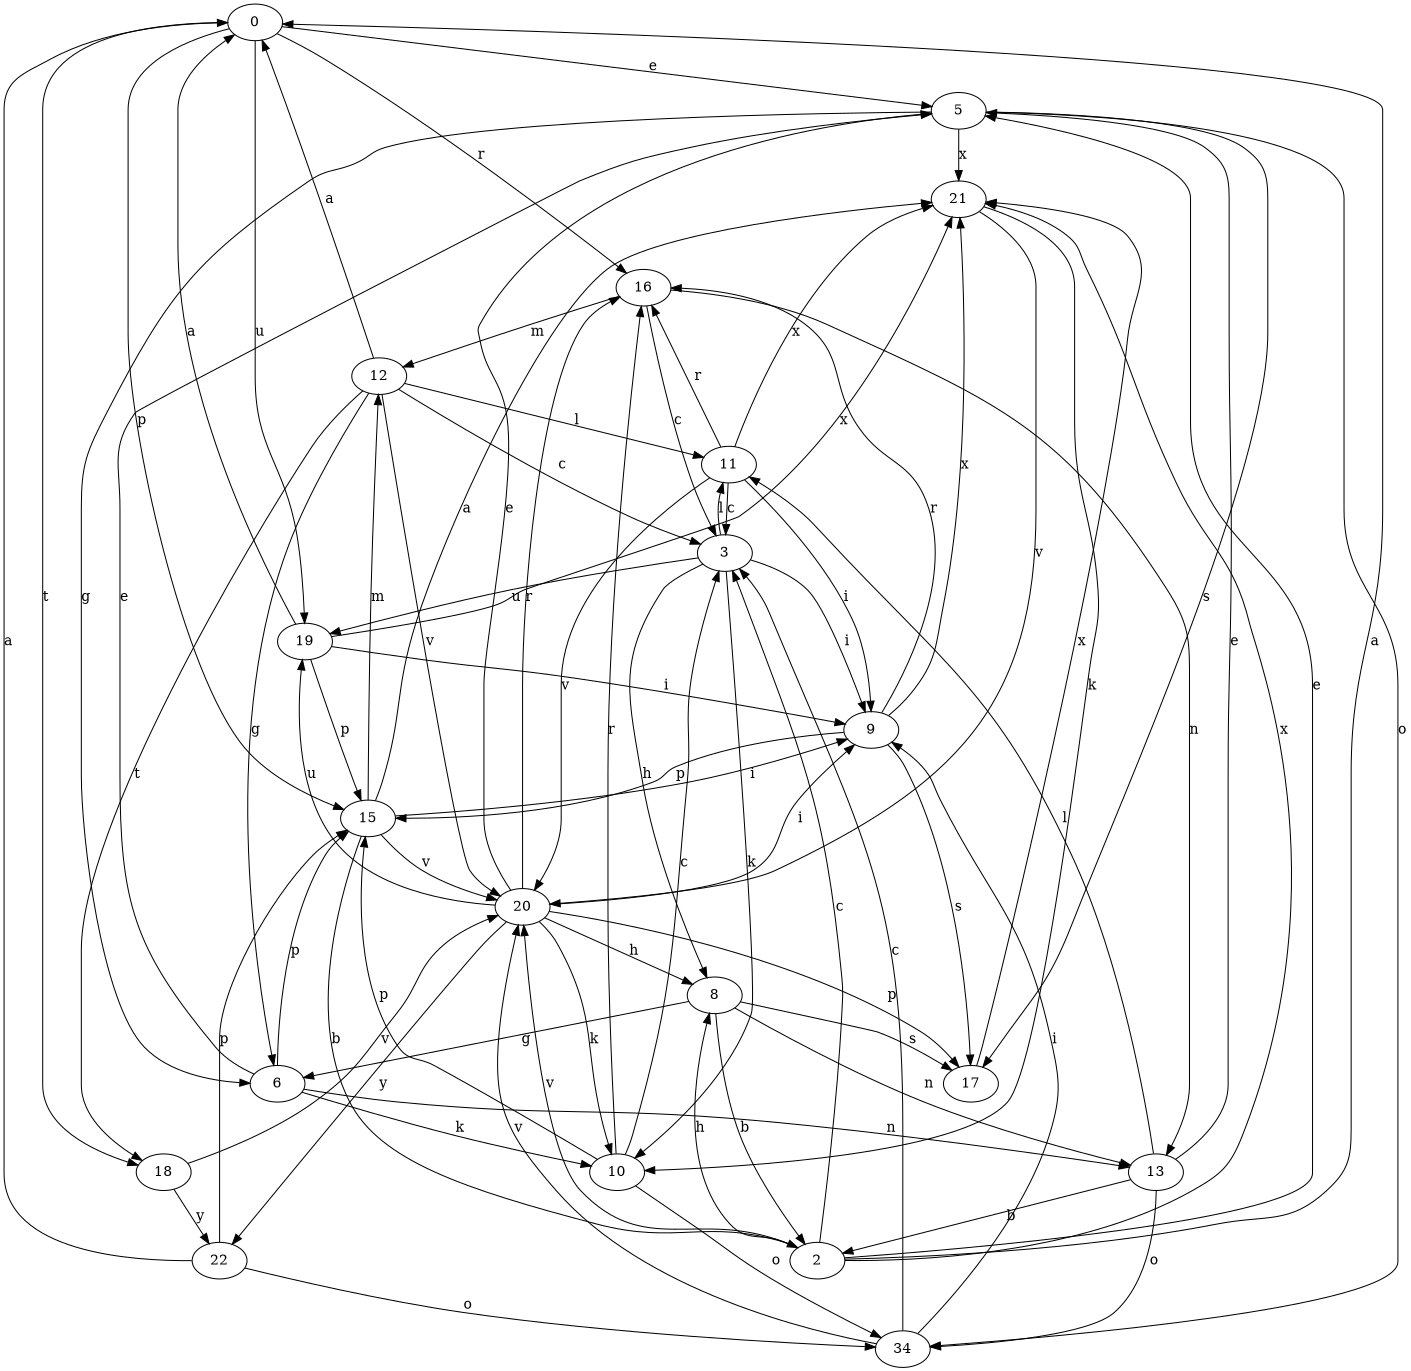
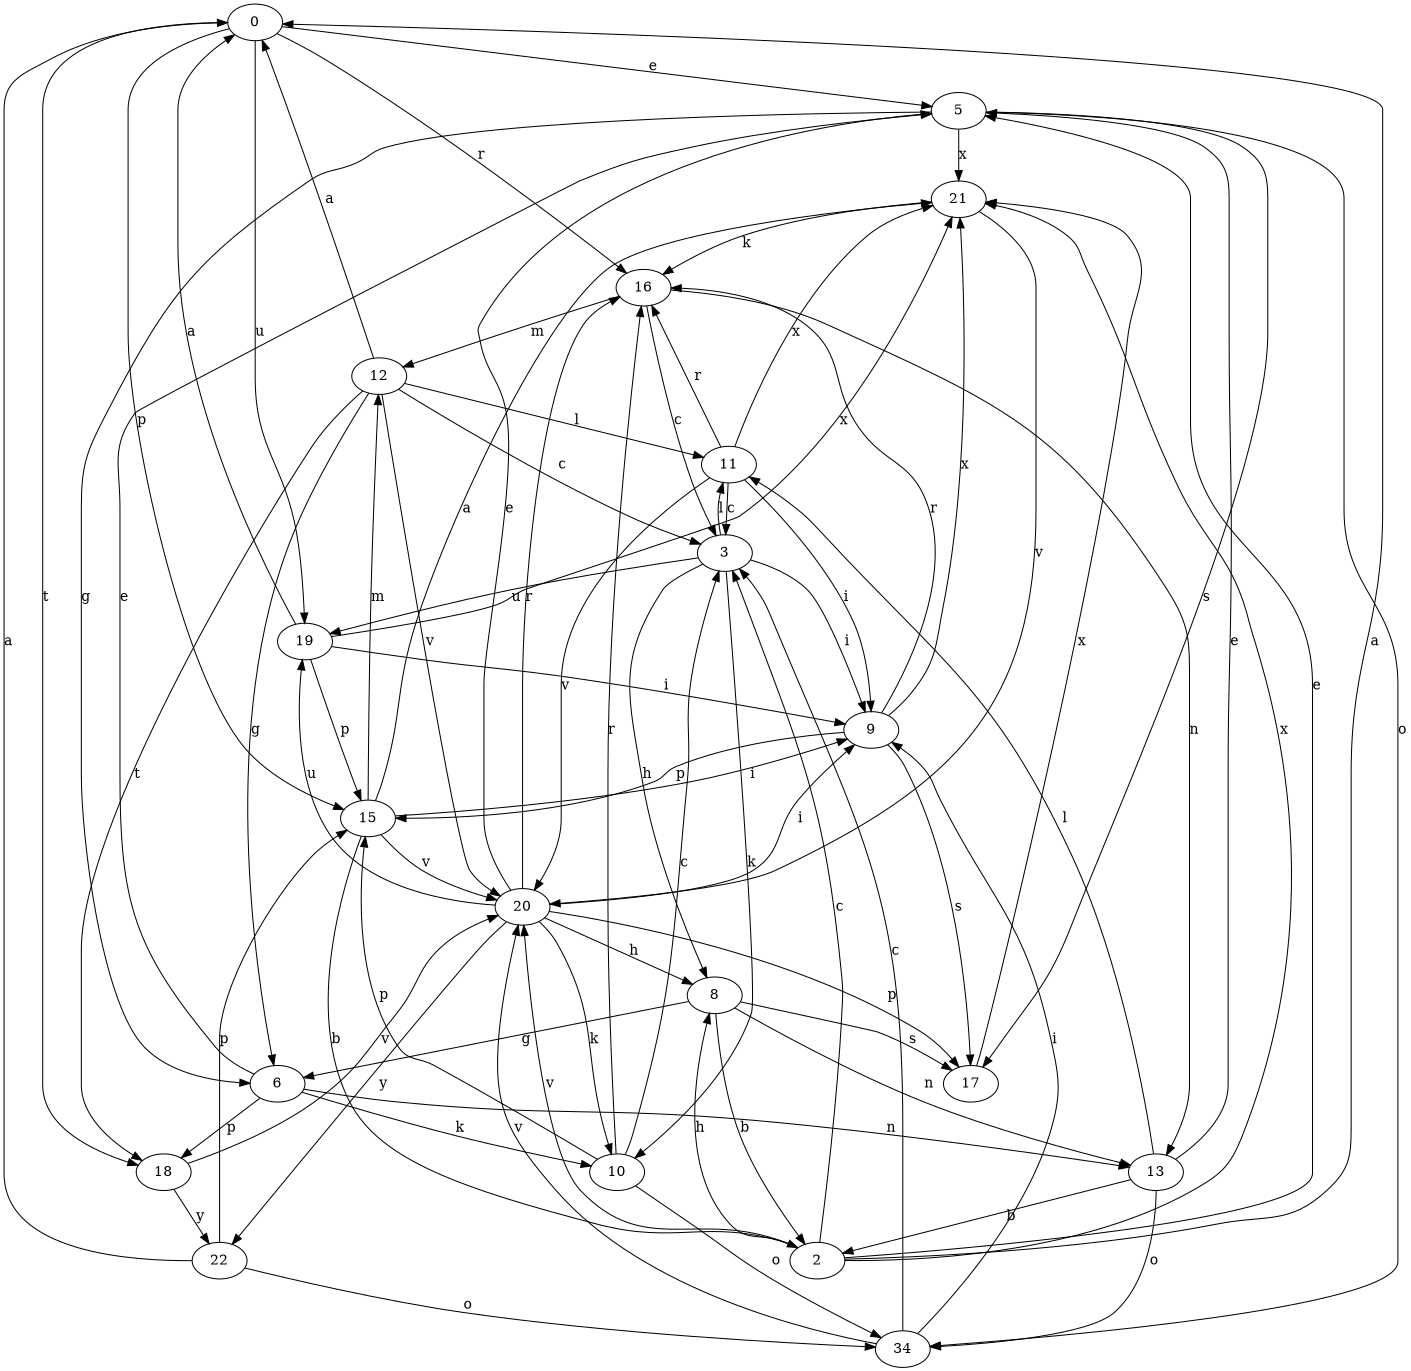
edge "21" -> "10": now "21" -> "16"
edge "6" -> "15": now "6" -> "18"
